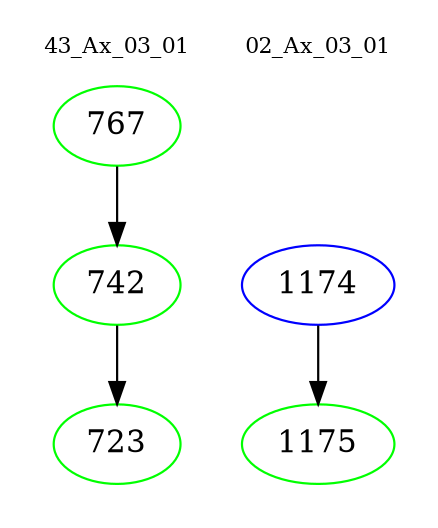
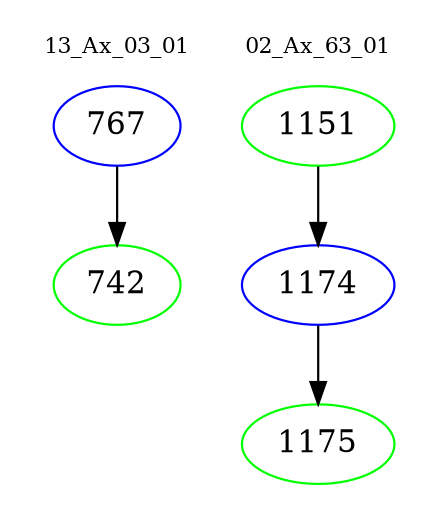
cluster "43_Ax_03_01": label "43_Ax_03_01" -> "13_Ax_03_01"
cluster "02_Ax_03_01": label "02_Ax_03_01" -> "02_Ax_63_01"
node "767": color green -> blue
node "1151": added
node "723": removed
